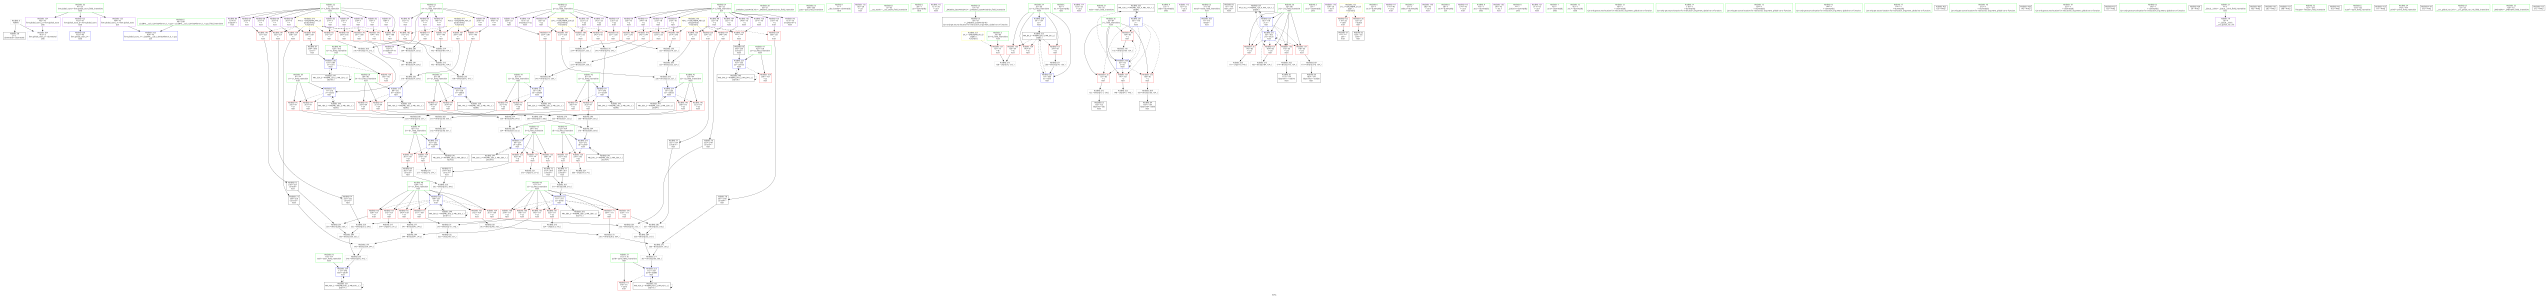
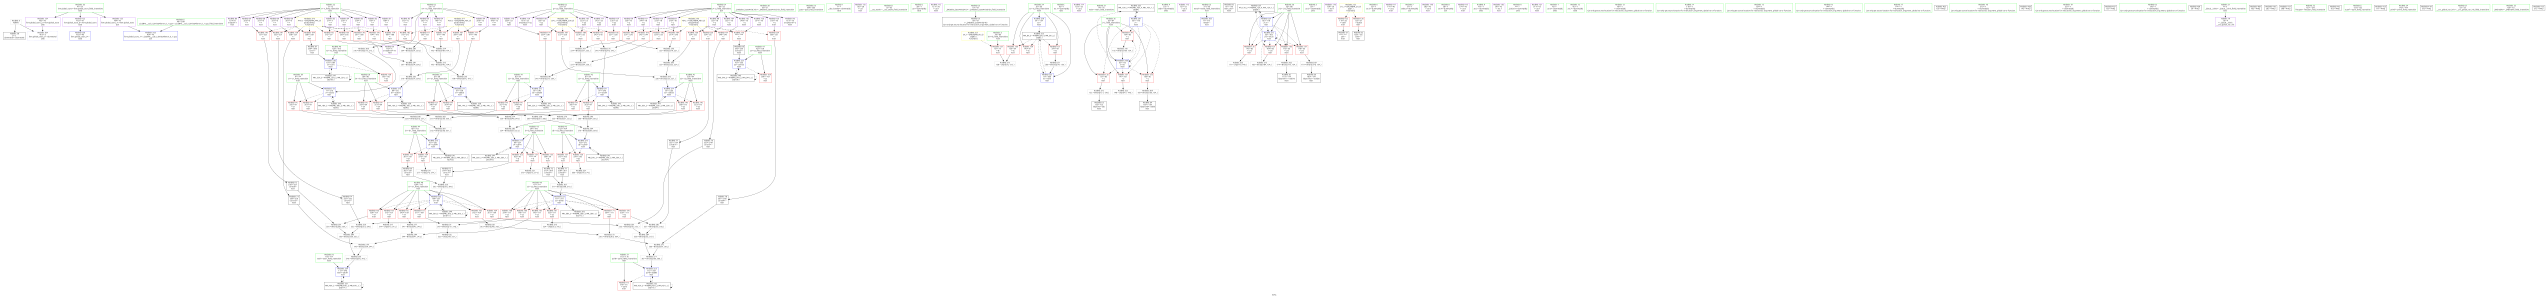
edge "NodeID: 22" -> "NodeID: 174": now "NodeID: 22" -> "NodeID: 81"
edge "NodeID: 183" -> "NodeID: 308": now "NodeID: 183" -> "NodeID: 90"
edge "NodeID: 286" -> "NodeID: 44": now "NodeID: 286" -> "NodeID: 281"
